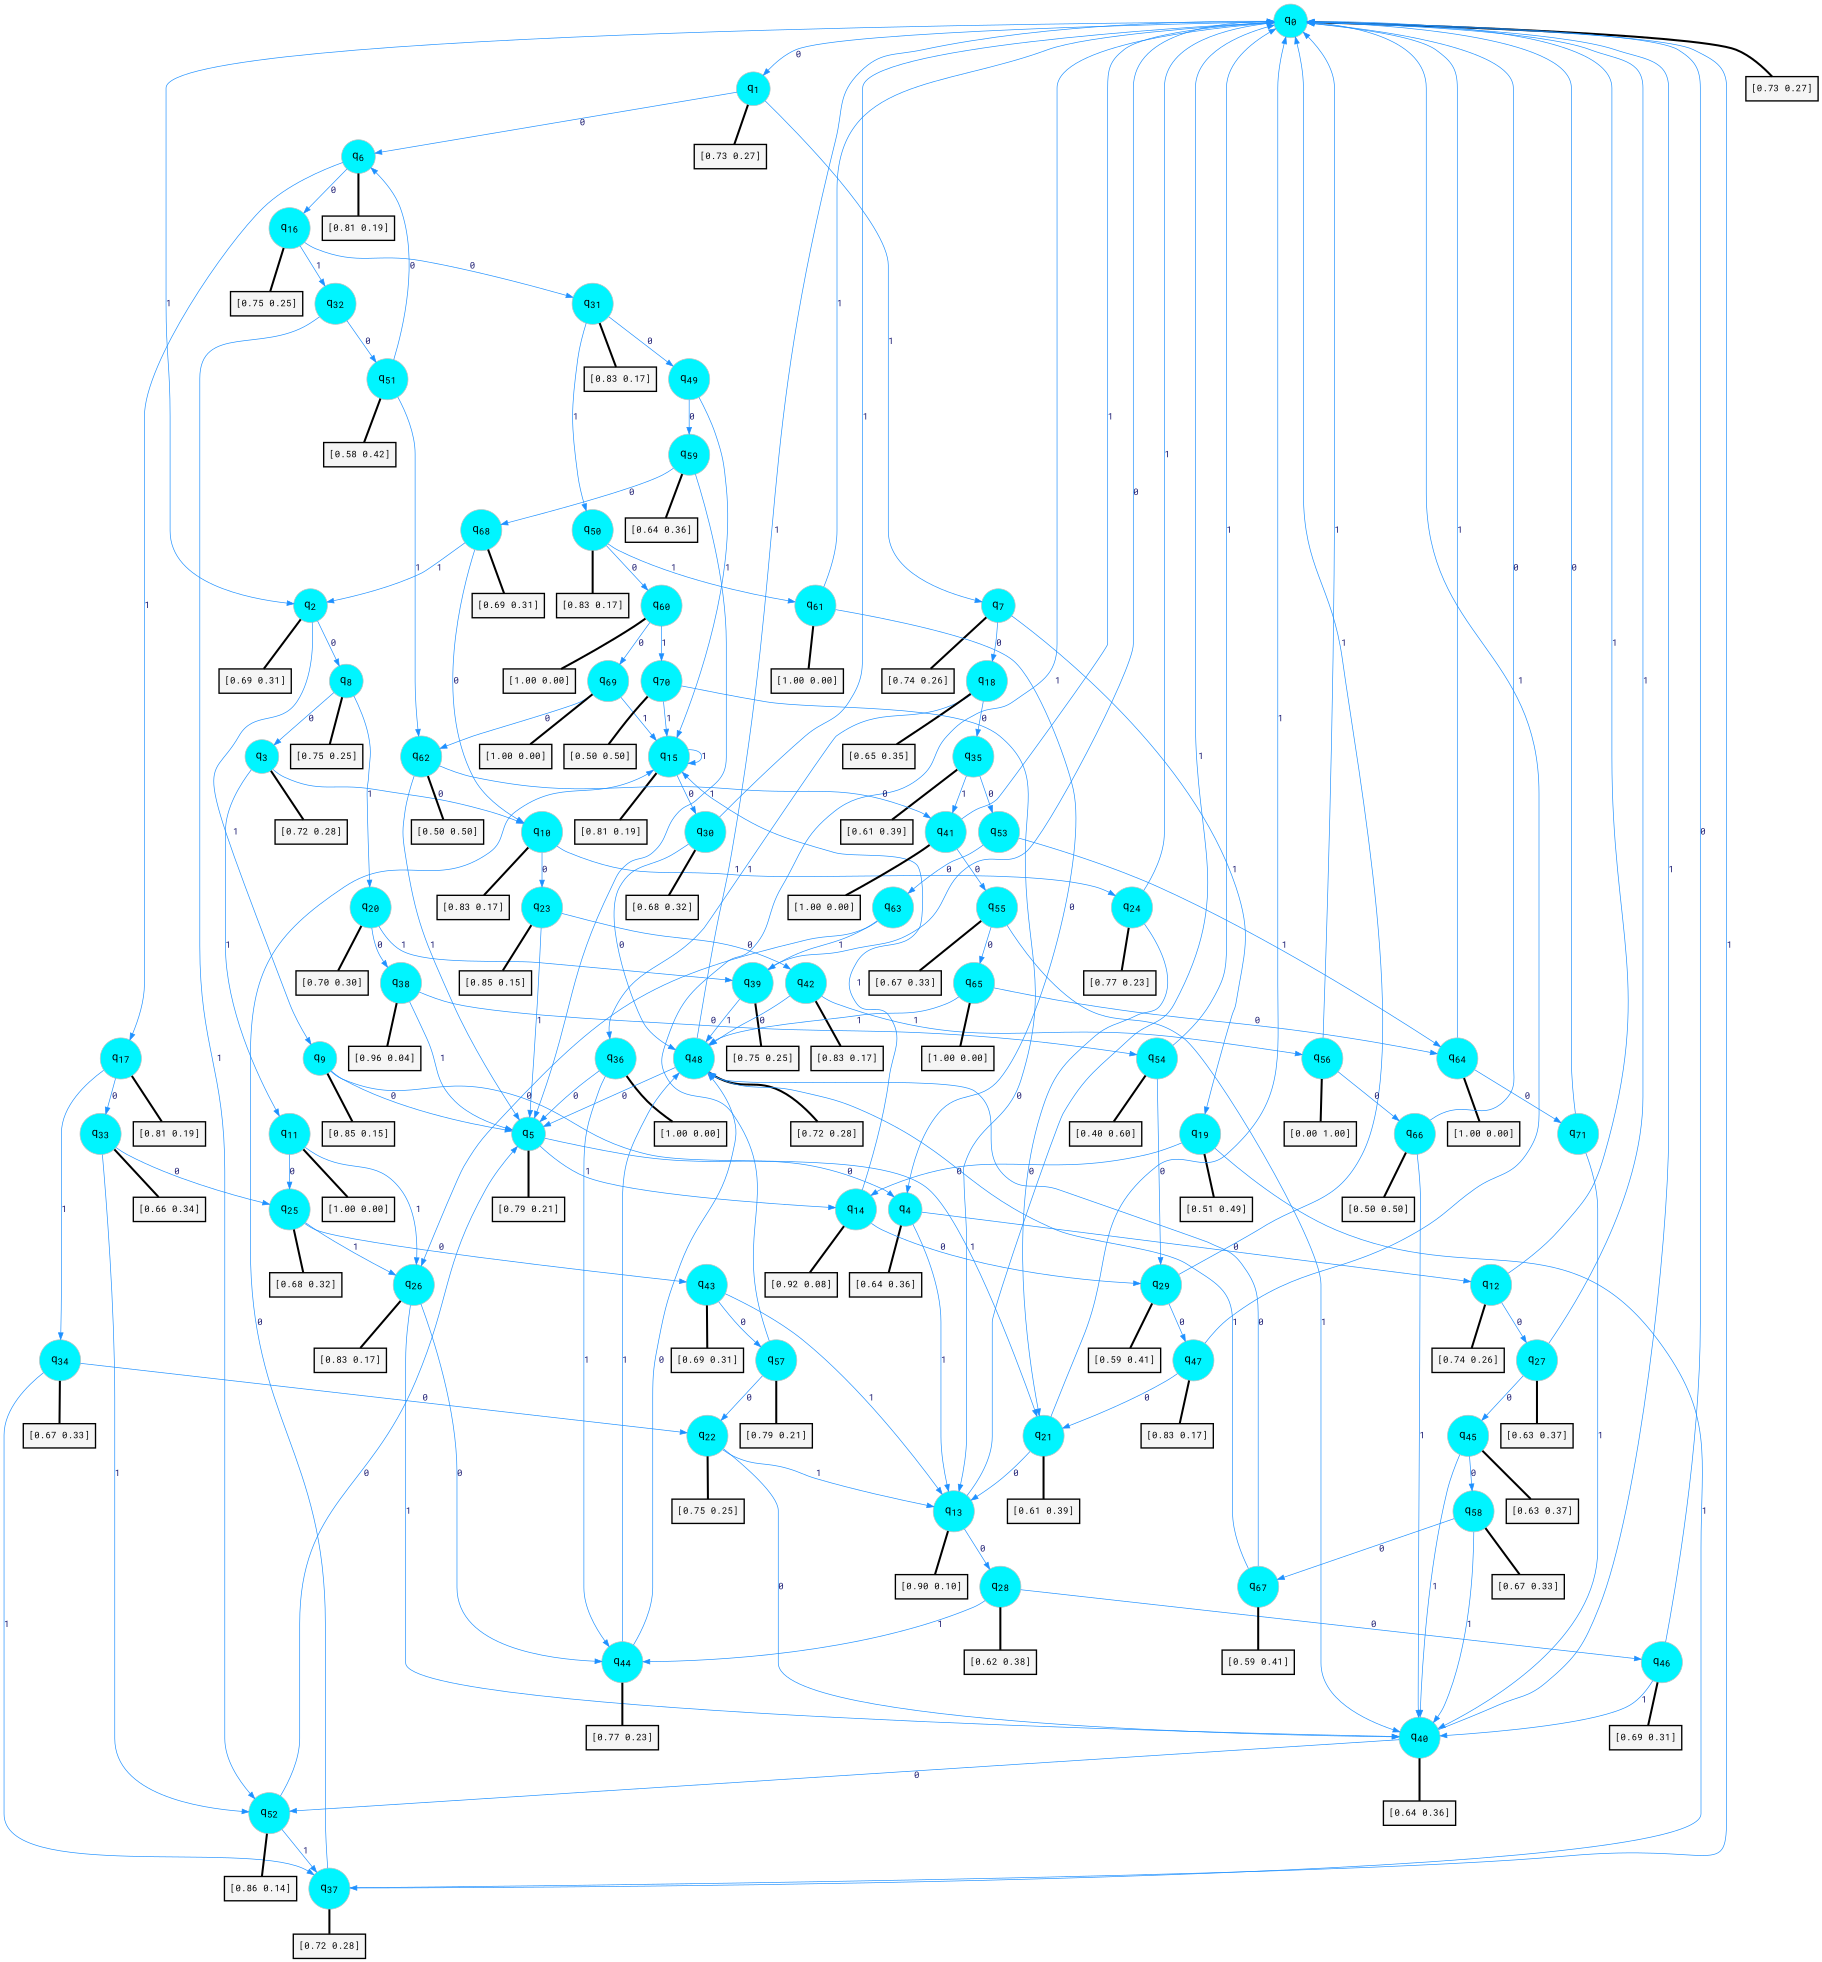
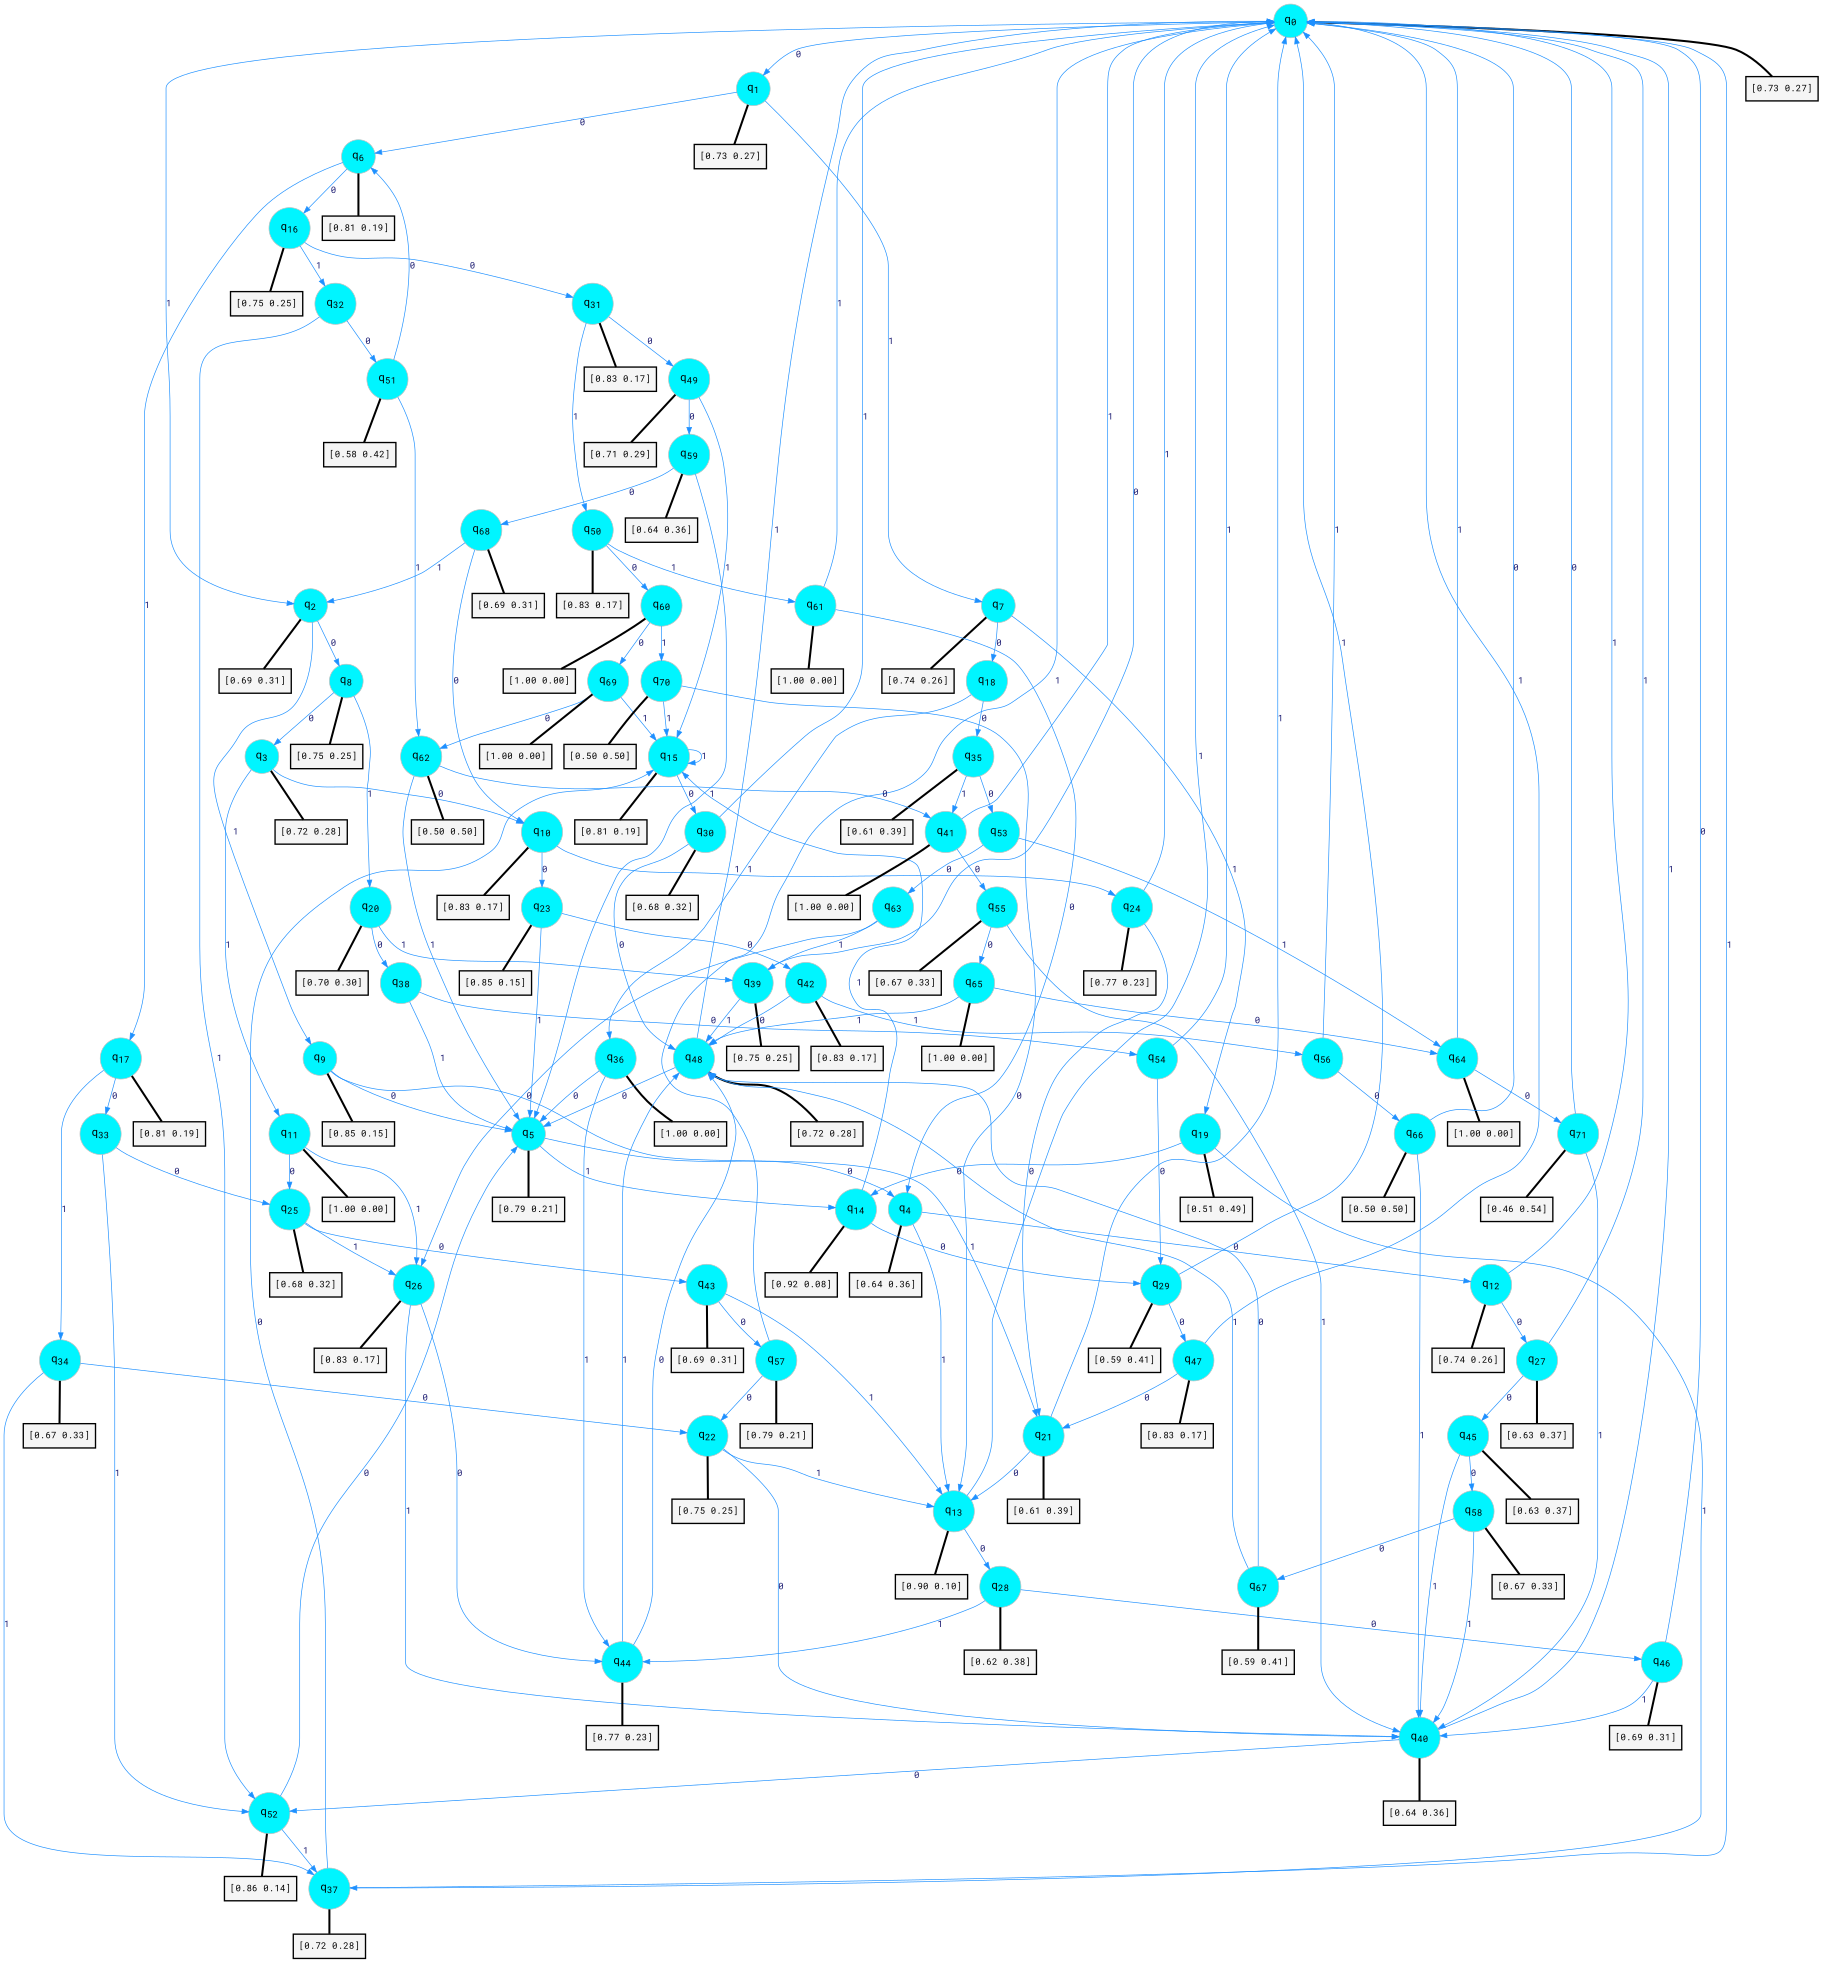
node "[0.71 0.29]": added
node "[0.65 0.35]": removed
node "[0.96 0.04]": removed
node "[0.40 0.60]": removed
node "[0.00 1.00]": removed
node "[0.66 0.34]": removed
node "[0.46 0.54]": added
